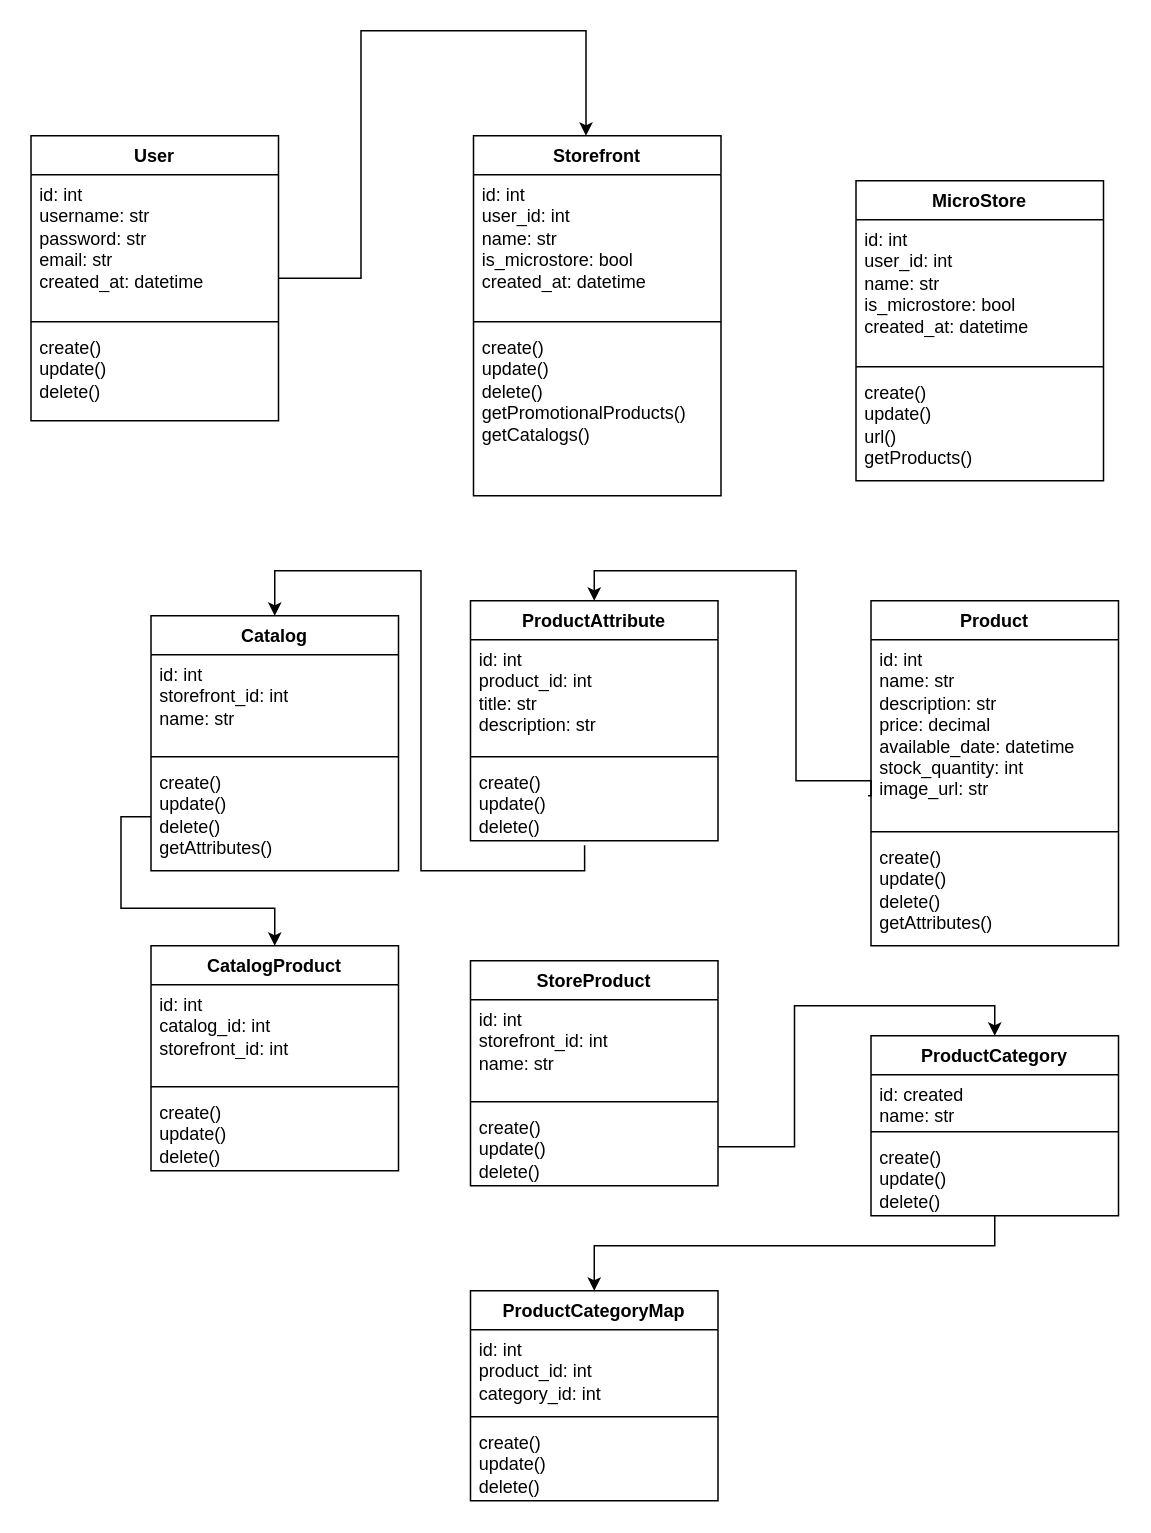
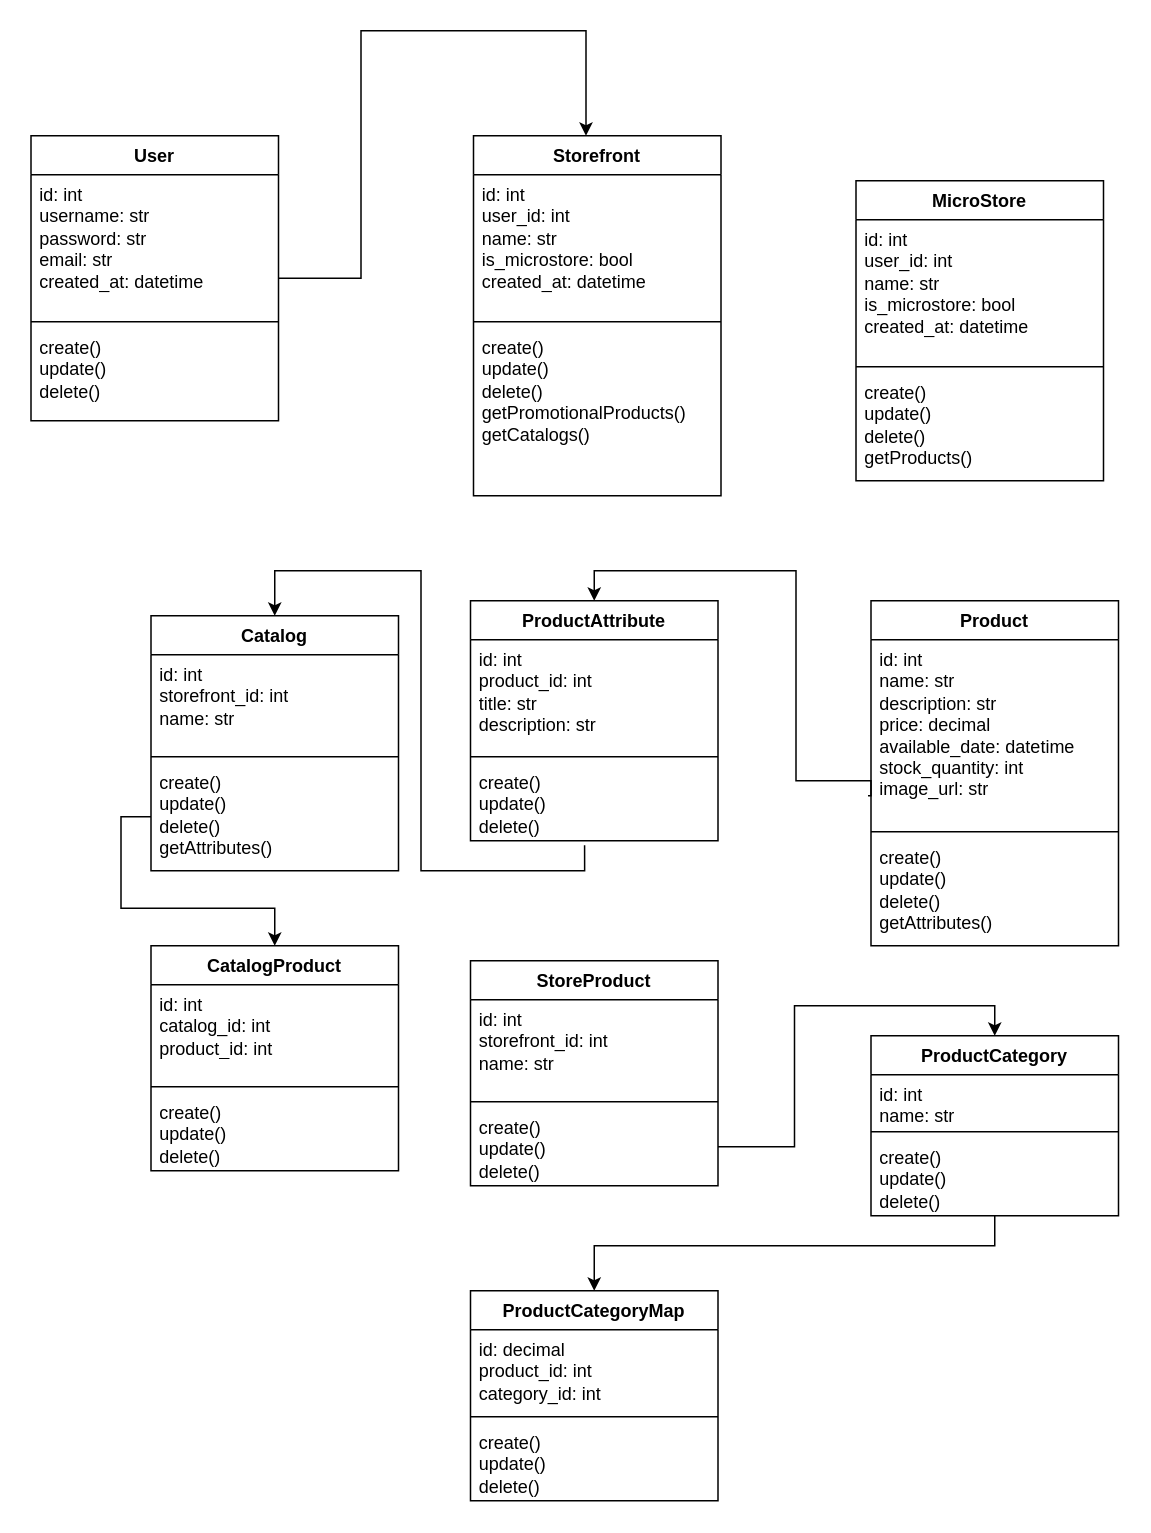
node "create() update() url() getProducts()": label "create() update() url() getProducts()" -> "create() update() delete() getProducts()"
node "id: int catalog_id: int storefront_id: int": label "id: int catalog_id: int storefront_id: int" -> "id: int catalog_id: int product_id: int"
node "id: created name: str": label "id: created name: str" -> "id: int name: str"
node "id: int product_id: int category_id: int": label "id: int product_id: int category_id: int" -> "id: decimal product_id: int category_id: int"
